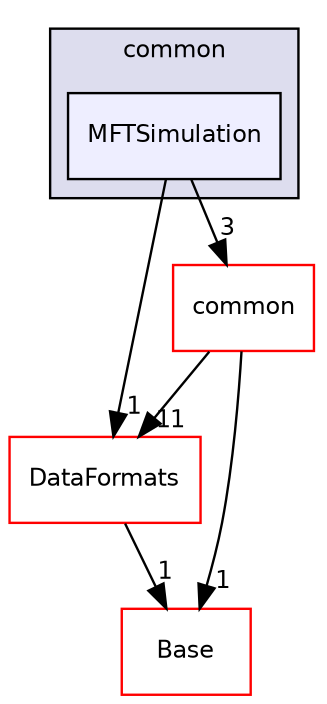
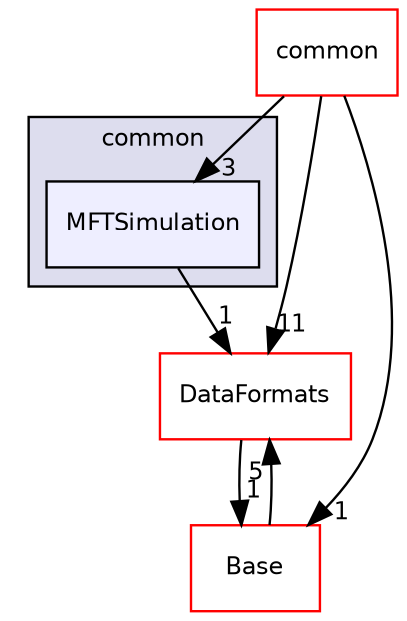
edge "MFTSimulation" -> "common": reversed
edge "Base" -> "DataFormats": added
